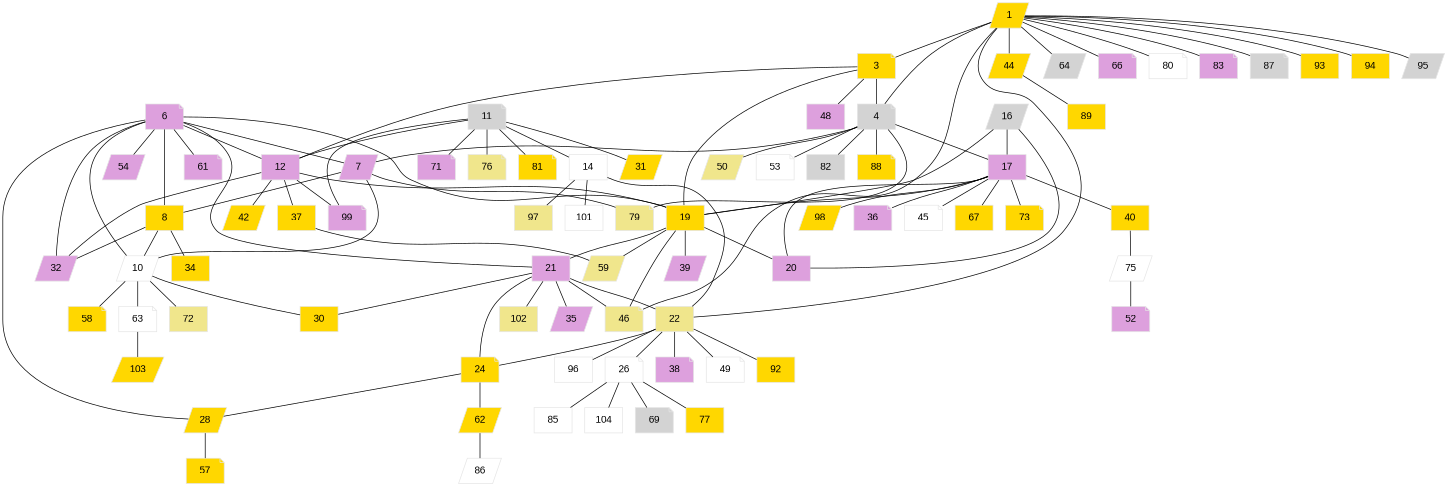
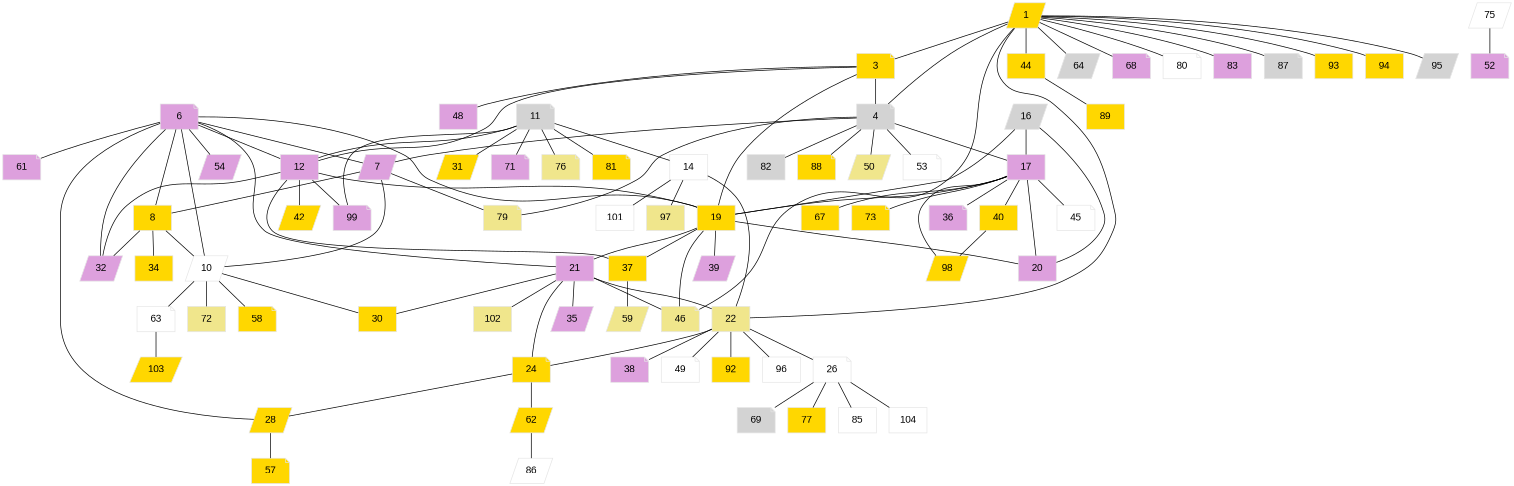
node "44": shape parallelogram -> box
node "66": label "66" -> "68"
node "83": shape note -> box
edge "19" -- "59": now "19" -- "37"
edge "40" -- "75": now "40" -- "98"
